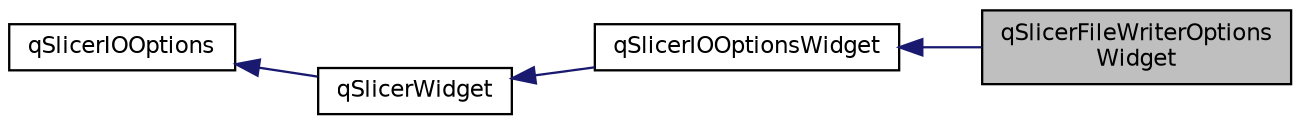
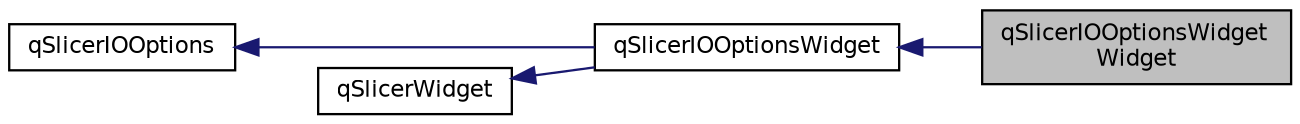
node "qSlicerFileWriterOptions Widget": label "qSlicerFileWriterOptions Widget" -> "qSlicerIOOptionsWidget Widget"
edge "qSlicerWidget" -> "qSlicerIOOptions": now "qSlicerIOOptionsWidget" -> "qSlicerIOOptions"
